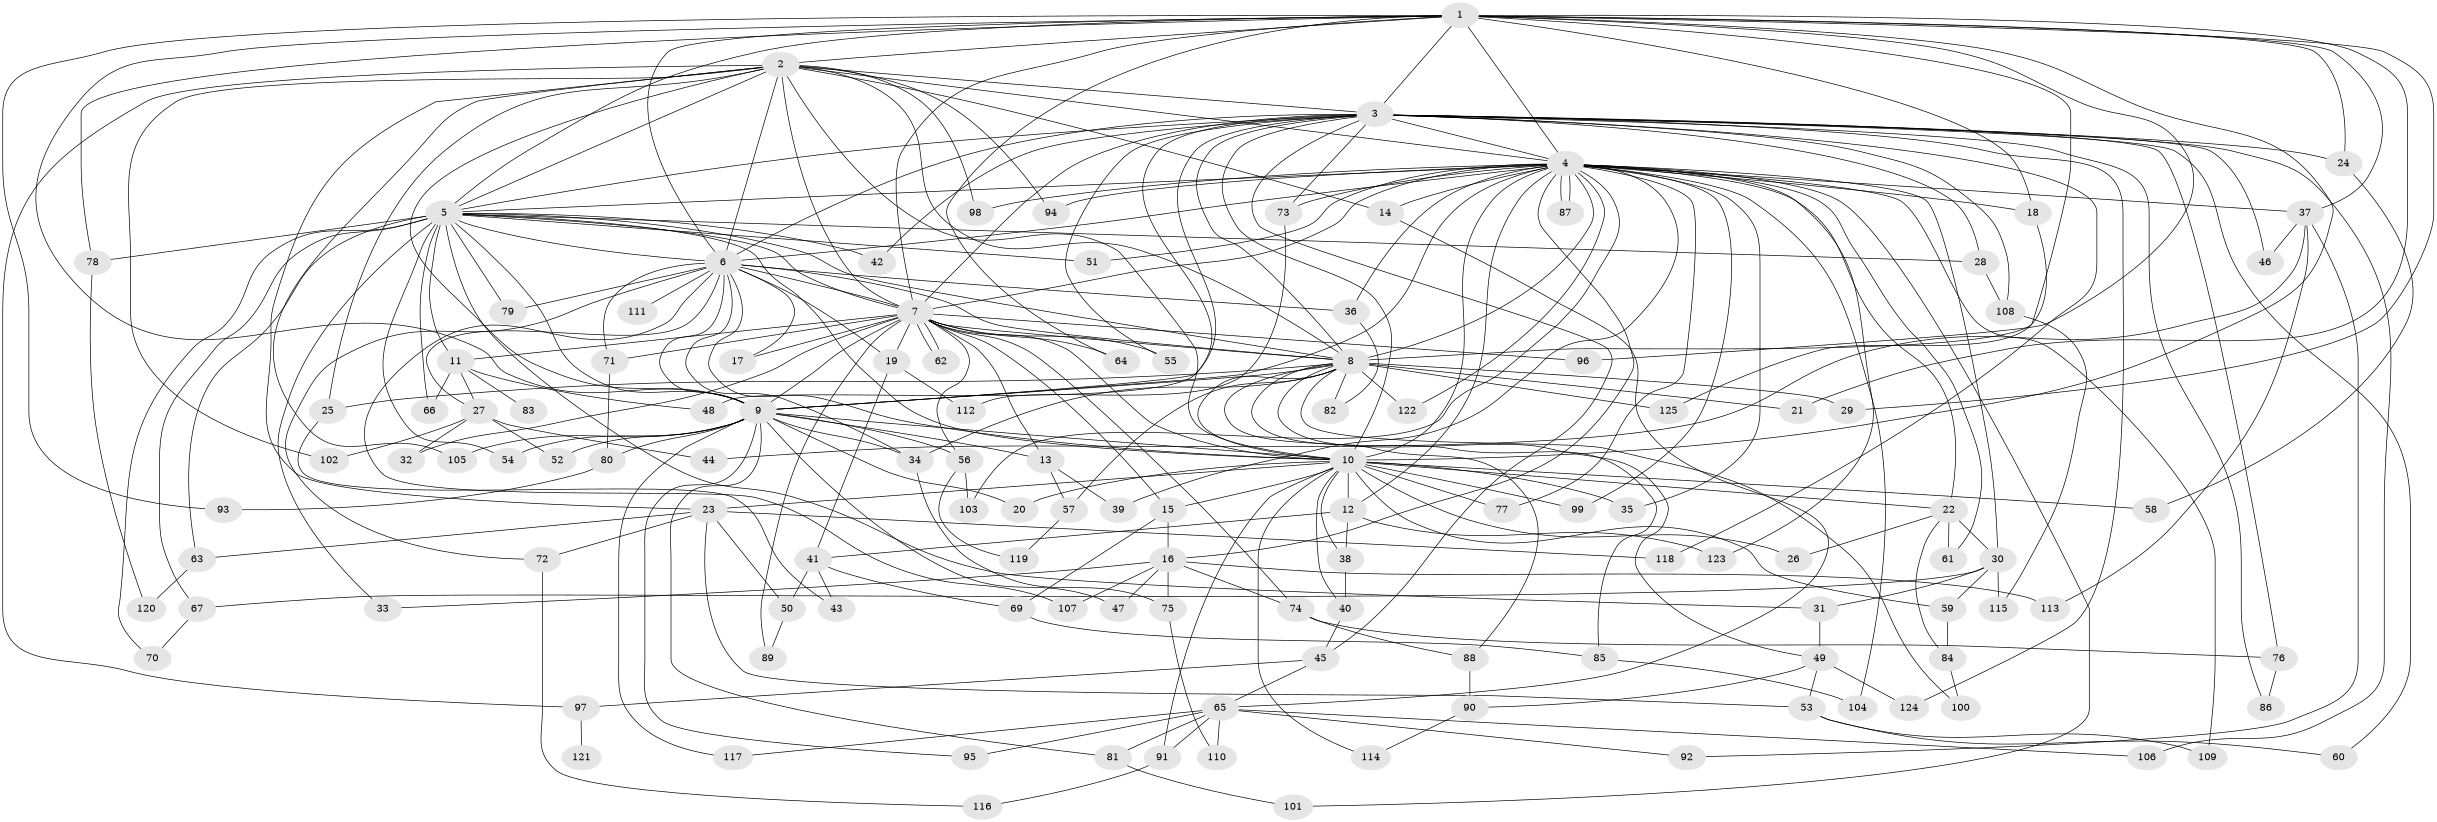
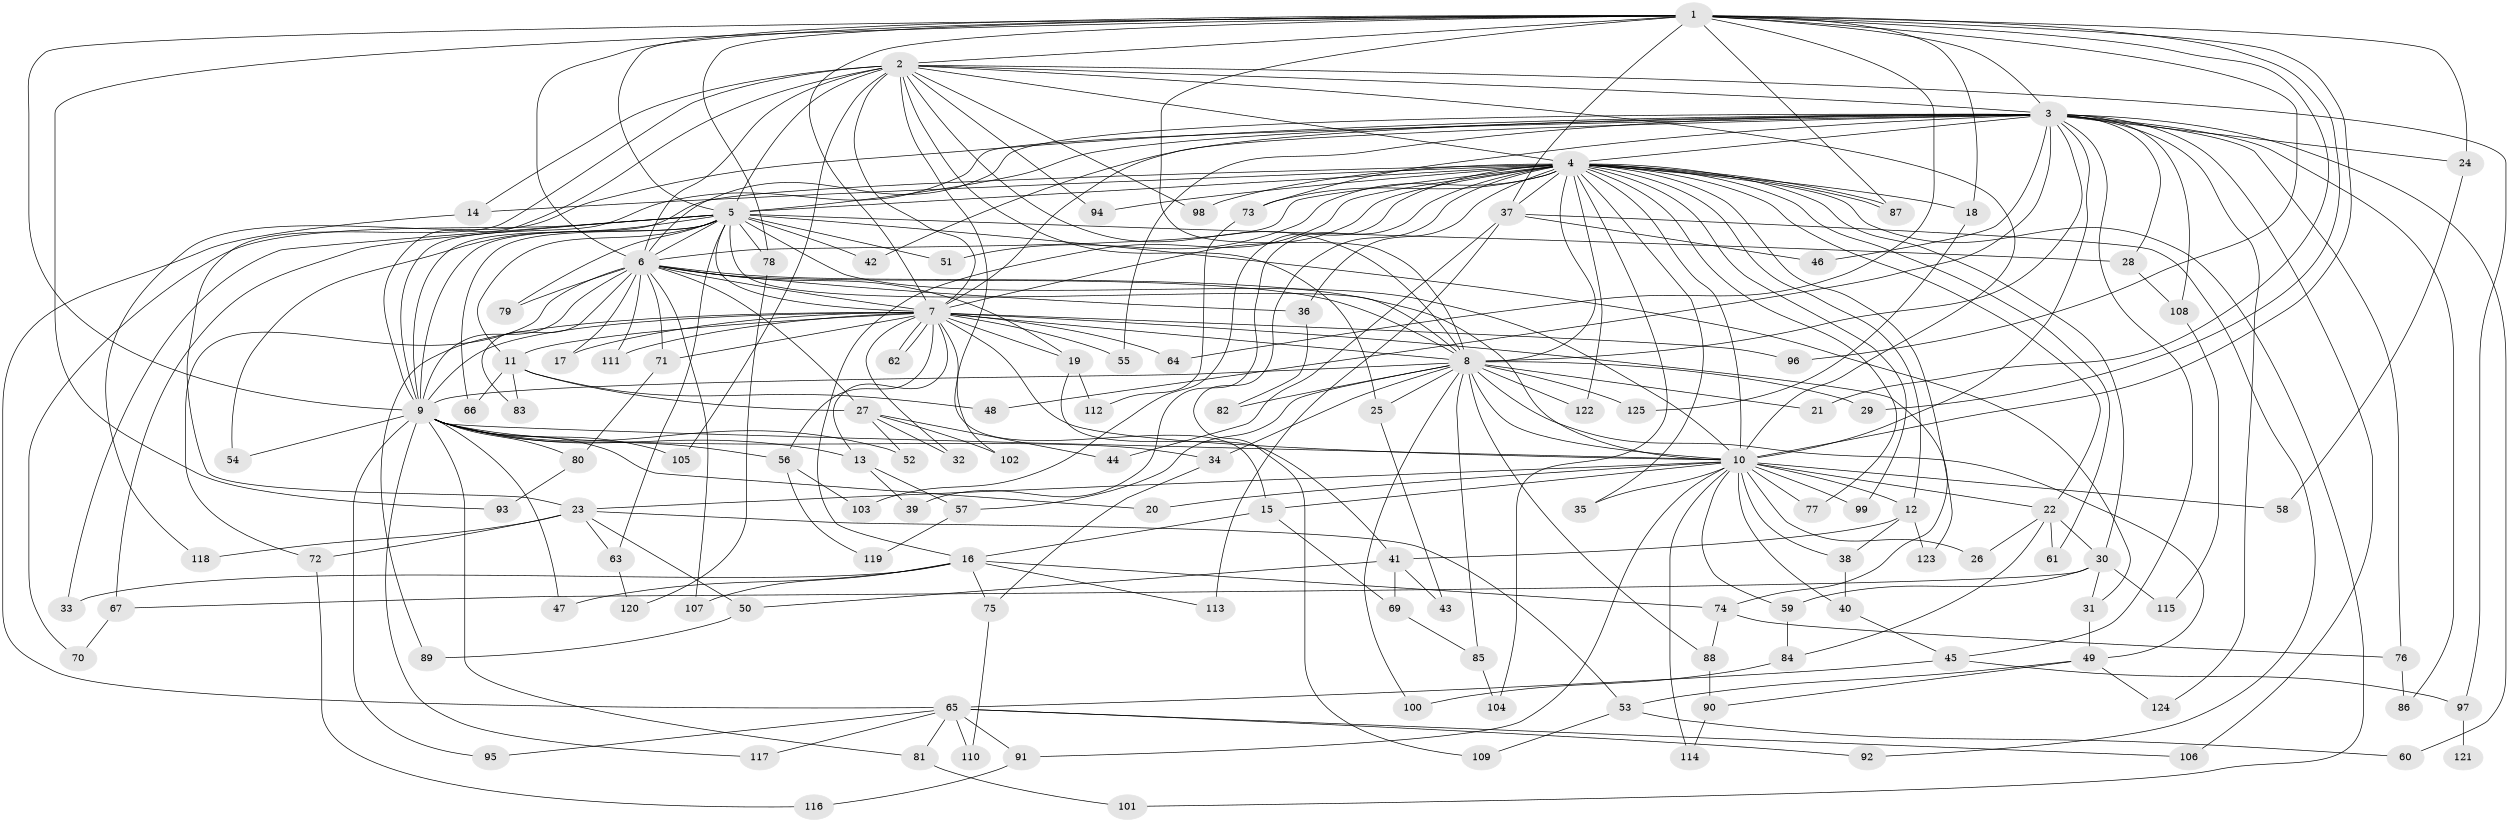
edge "1" -- "4": now "1" -- "87"
edge "7" -- "111": added
edge "6" -- "34": now "6" -- "83"
